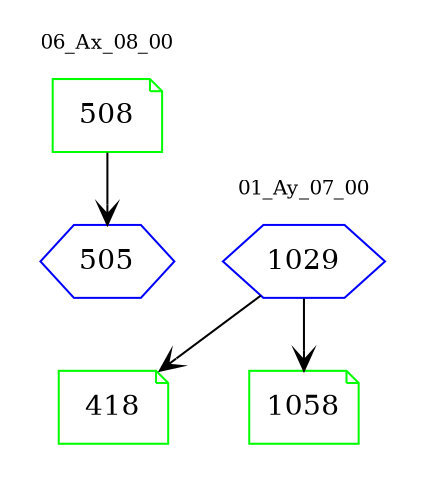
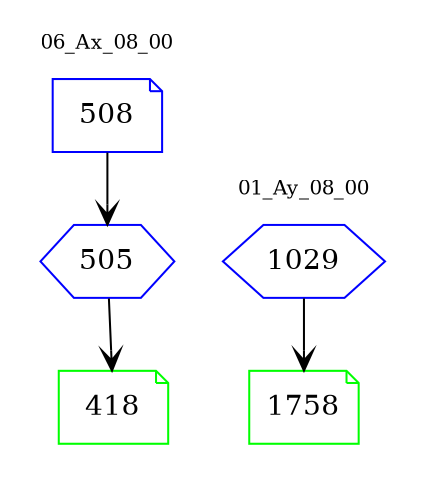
node "508": color green -> blue
cluster "01_Ay_07_00": label "01_Ay_07_00" -> "01_Ay_08_00"
edge "1029" -> "418": now "505" -> "418"
node "1058": label "1058" -> "1758"
